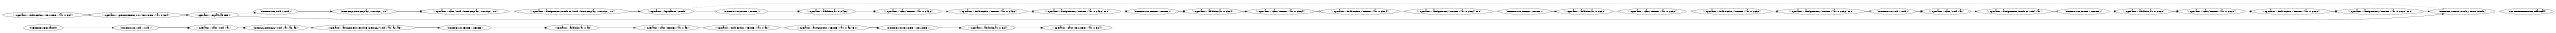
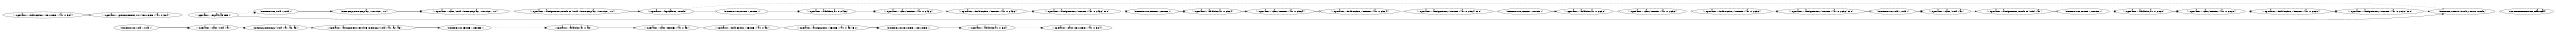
edge "(<operator>.preIncrement,++*(_DWORD *)(a1 + 384))" -> "(<operator>.equals,a3 == 7)": removed
node "(METHOD,IGDstartelt)": removed
